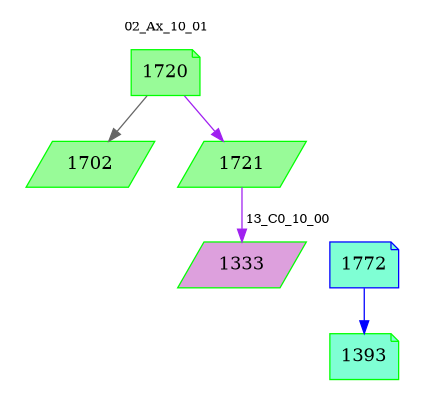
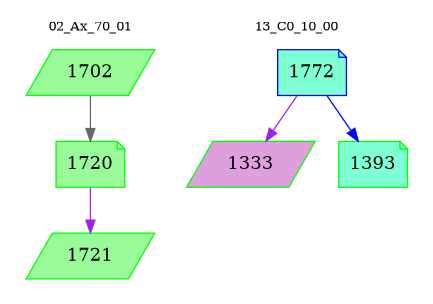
cluster "02_Ax_10_01": label "02_Ax_10_01" -> "02_Ax_70_01"
edge "1720" -> "1702": reversed
edge "1721" -> "1333": now "1772" -> "1333"
